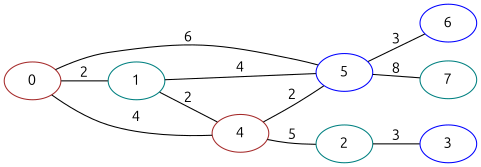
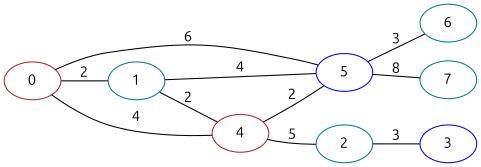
node "6": color blue -> teal
